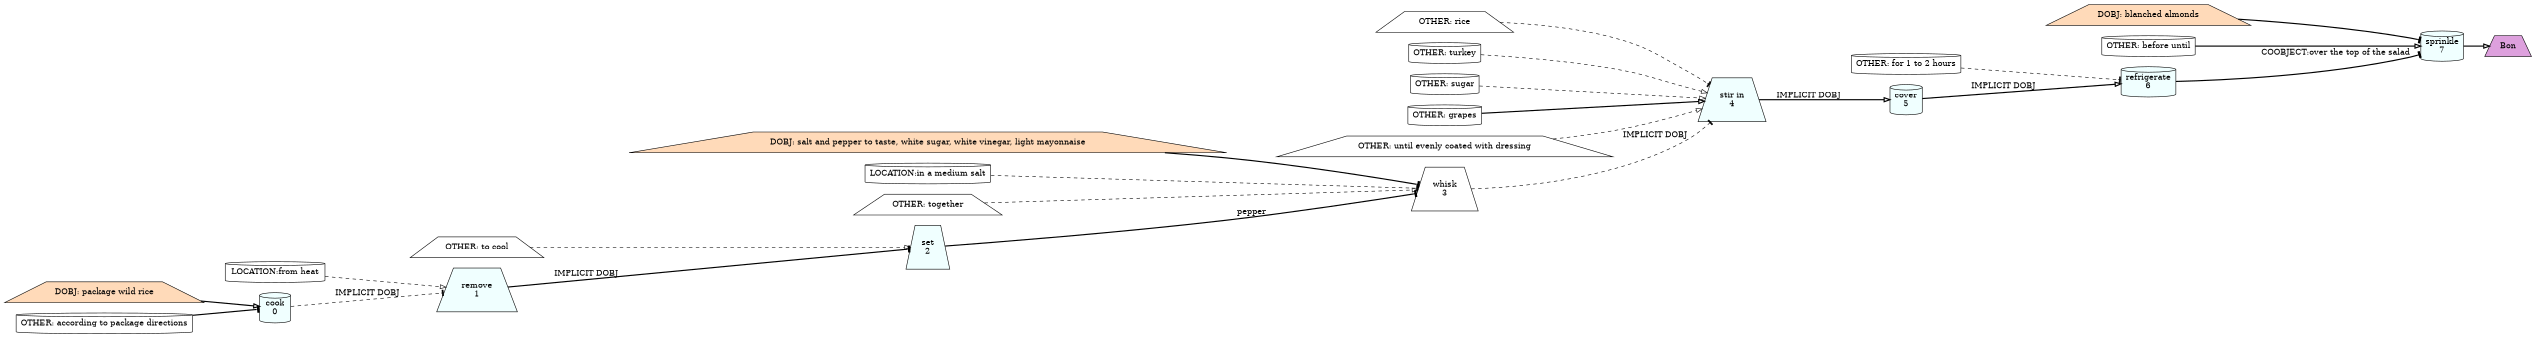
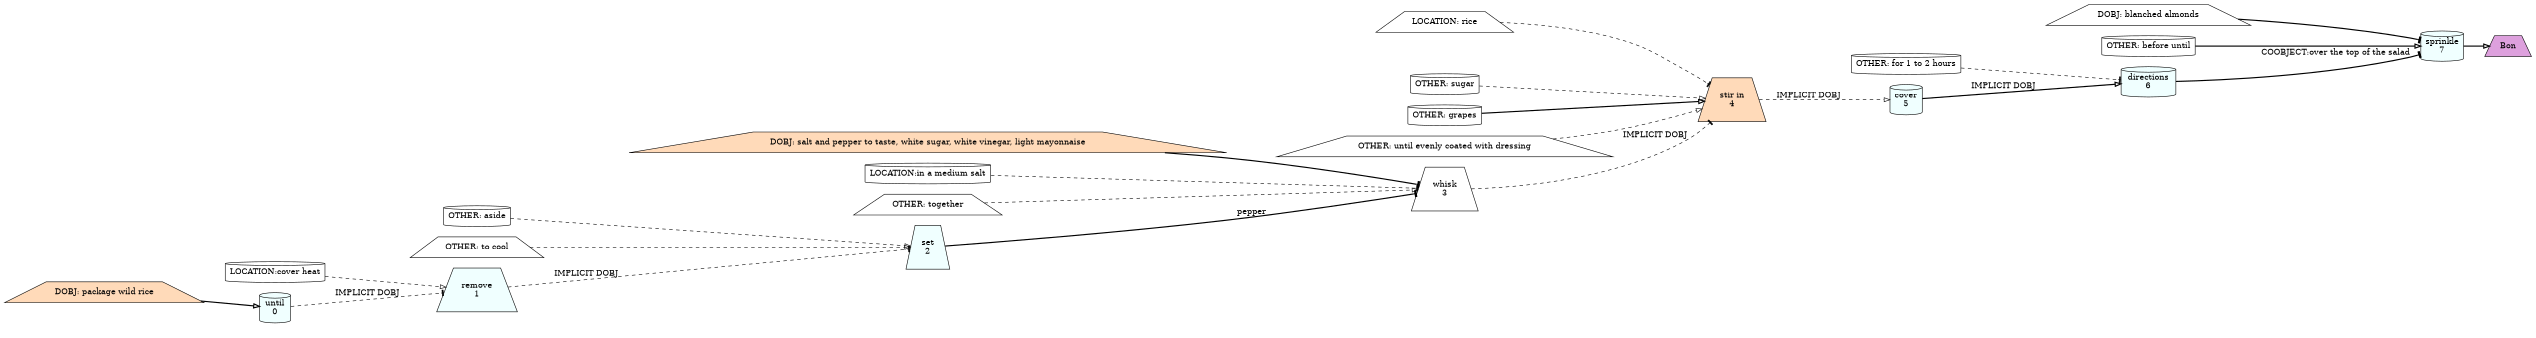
node "DOBJ: blanched almonds": fillcolor peachpuff -> white
node "OTHER: rice": label "OTHER: rice" -> "LOCATION: rice"
node "OTHER: turkey": removed
node "refrigerate 6": label "refrigerate 6" -> "directions 6"
node "stir in 4": fillcolor azure -> peachpuff
edge "stir in 4" -> "cover 5": style bold -> dashed
node "OTHER: aside": added
edge "remove 1" -> "set 2": style bold -> dashed
node "LOCATION:from heat": label "LOCATION:from heat" -> "LOCATION:cover heat"
node "cook 0": label "cook 0" -> "until 0"
node "OTHER: according to package directions": removed
